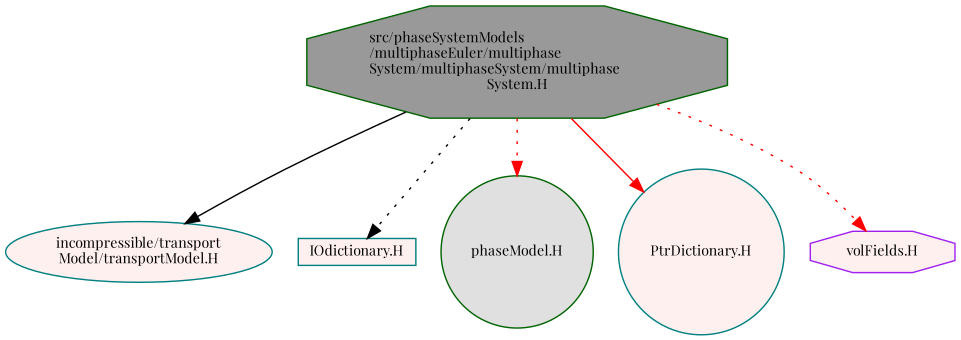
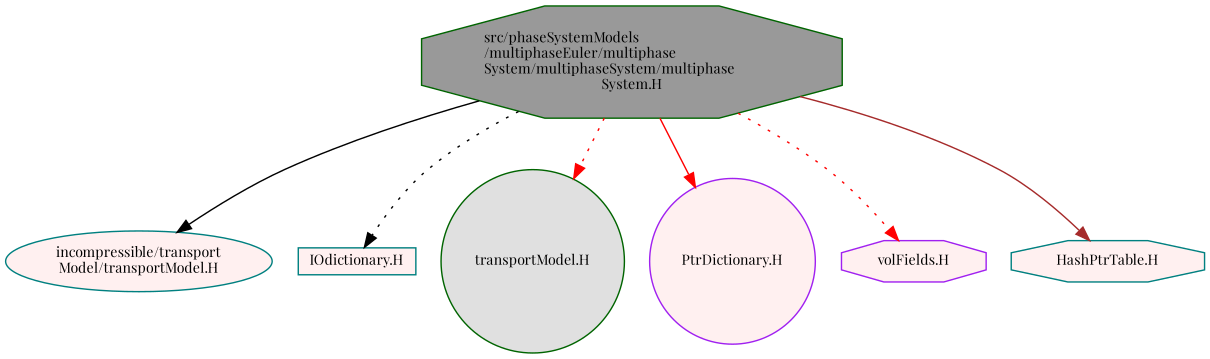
node "phaseModel.H": label "phaseModel.H" -> "transportModel.H"
node "PtrDictionary.H": color teal -> purple
node "HashPtrTable.H": added
